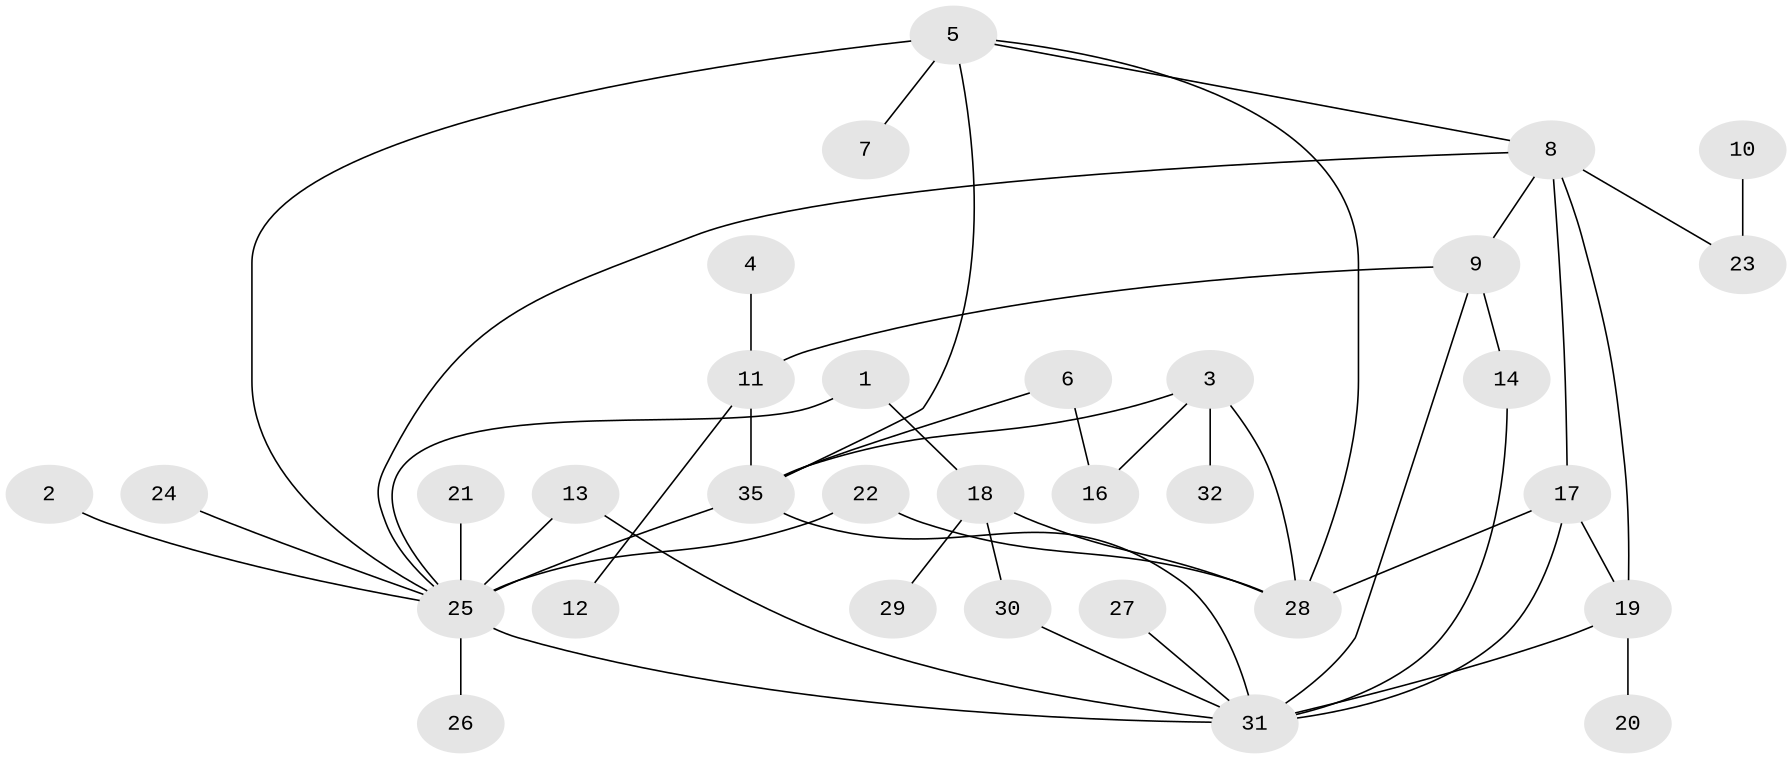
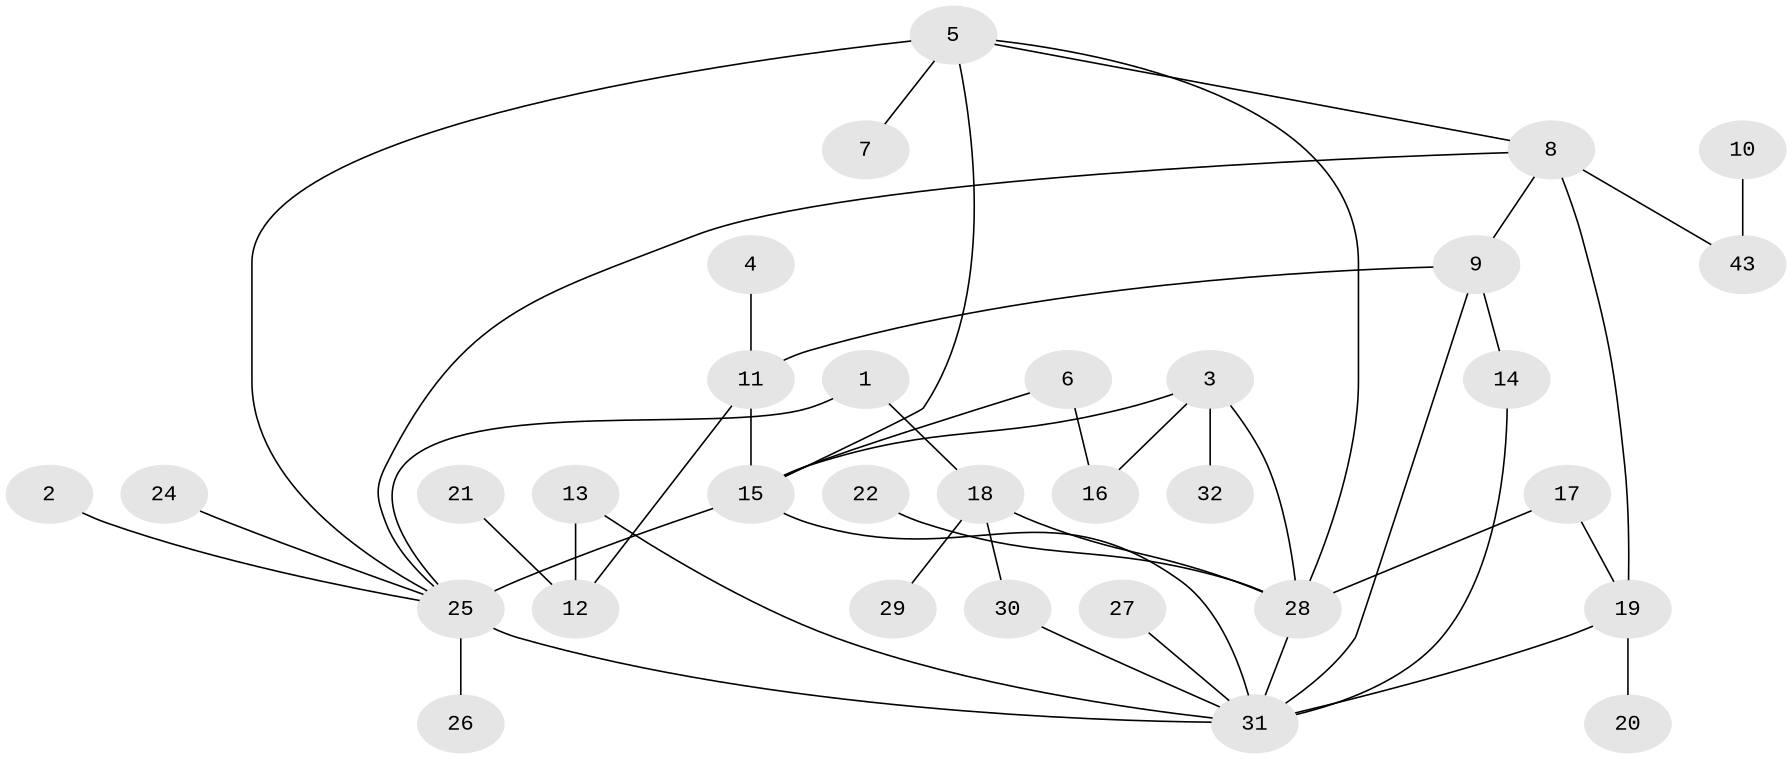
node "23": label "23" -> "43"
edge "8" -- "17": removed
node "35": label "35" -> "15"
edge "22" -- "25": removed
edge "21" -- "25": now "21" -- "12"
edge "13" -- "25": now "13" -- "12"
edge "17" -- "31": now "28" -- "31"
